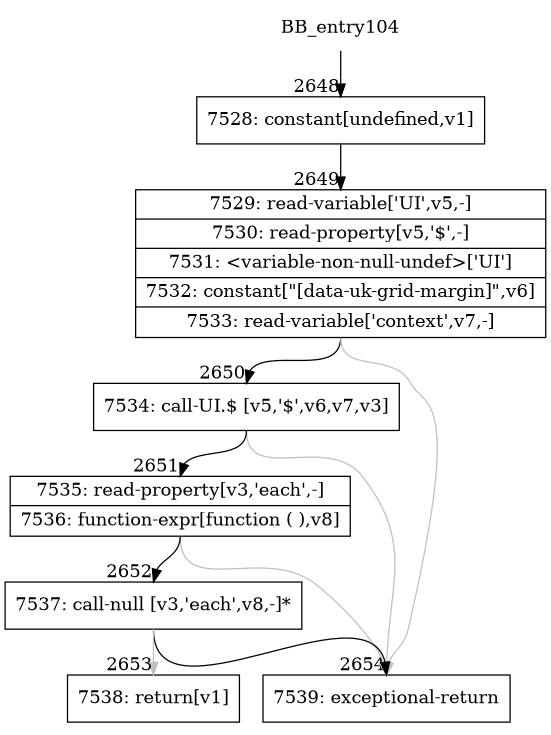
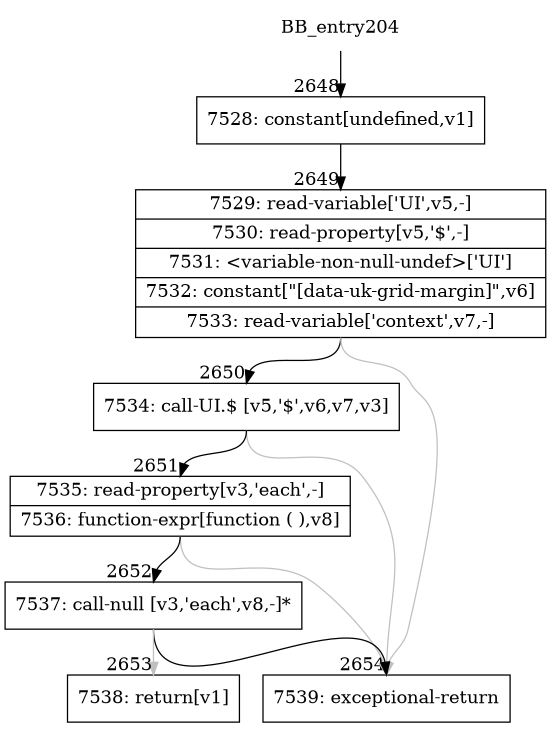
node "BB_entry104": label "BB_entry104" -> "BB_entry204"
